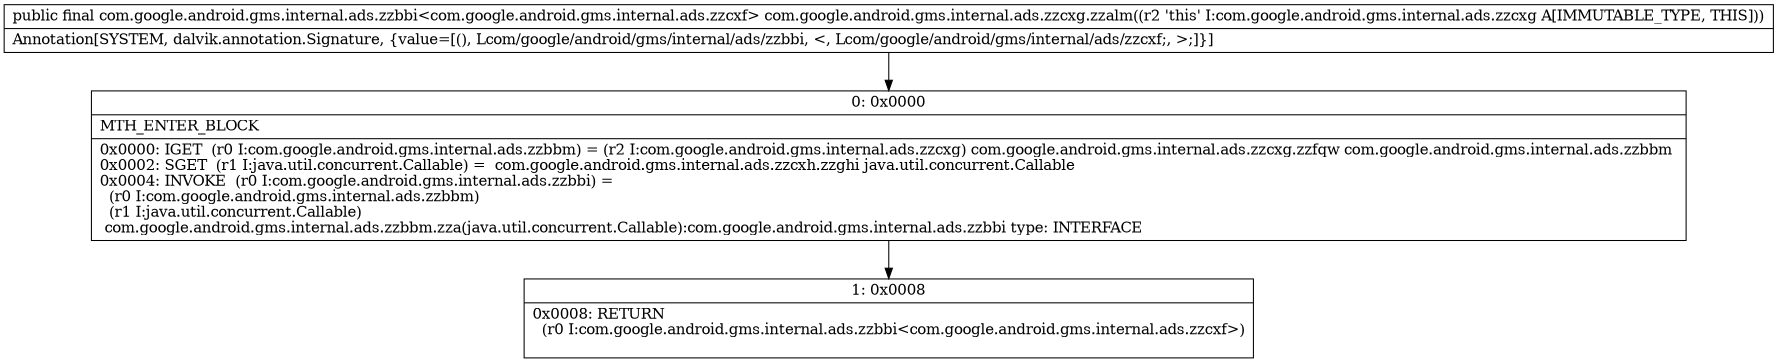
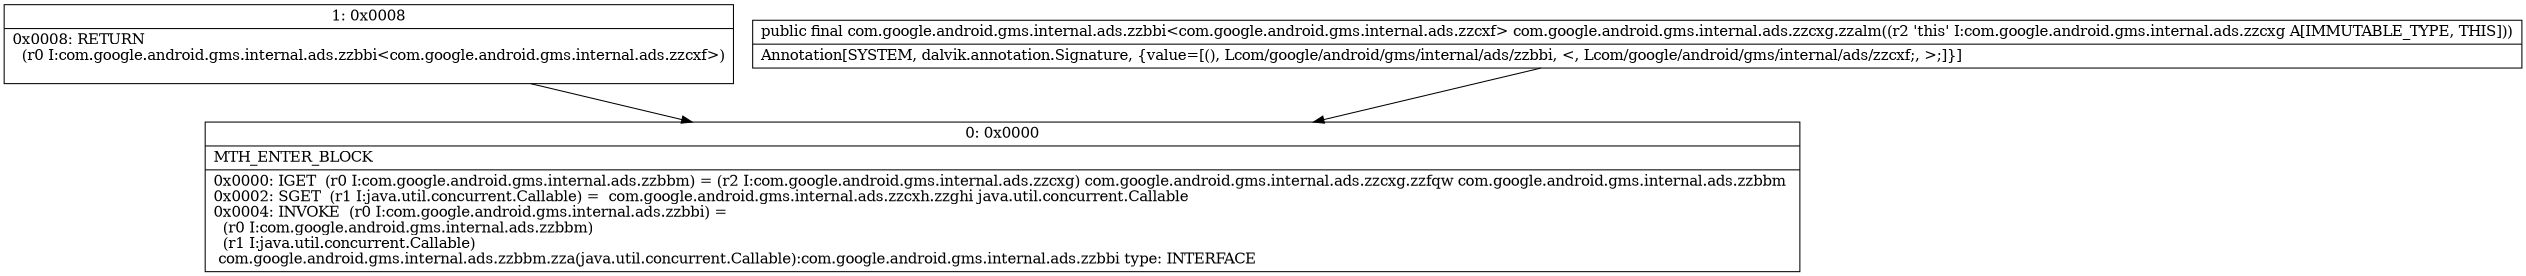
edge "0: 0x0000" -> "1: 0x0008": reversed
